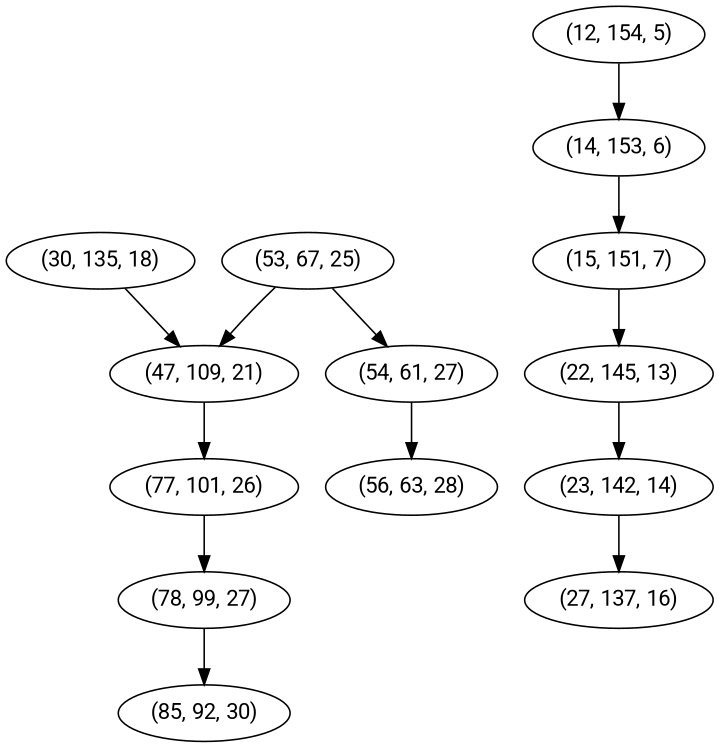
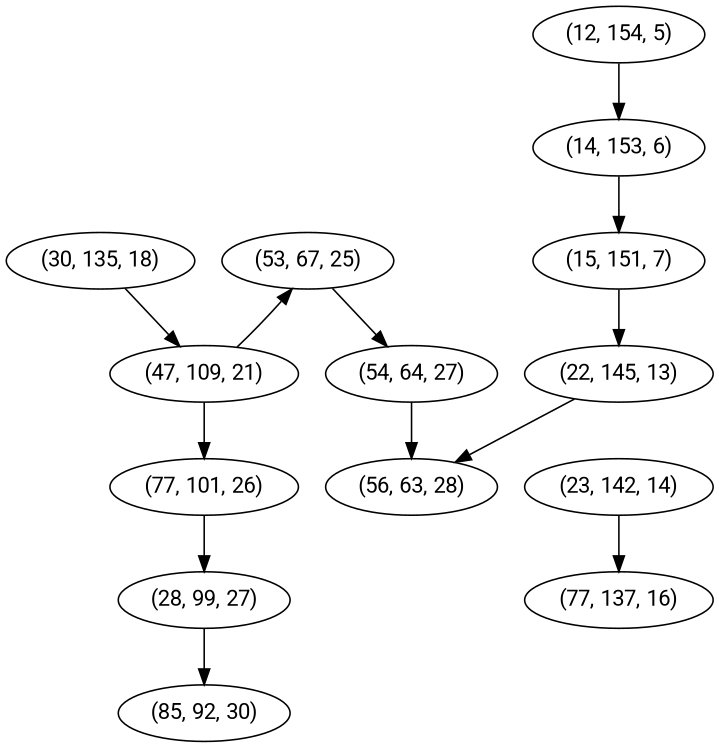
edge "(53, 67, 25)" -> "(47, 109, 21)": reversed
node "(54, 61, 27)": label "(54, 61, 27)" -> "(54, 64, 27)"
edge "(22, 145, 13)" -> "(23, 142, 14)": now "(22, 145, 13)" -> "(56, 63, 28)"
node "(78, 99, 27)": label "(78, 99, 27)" -> "(28, 99, 27)"
node "(27, 137, 16)": label "(27, 137, 16)" -> "(77, 137, 16)"
